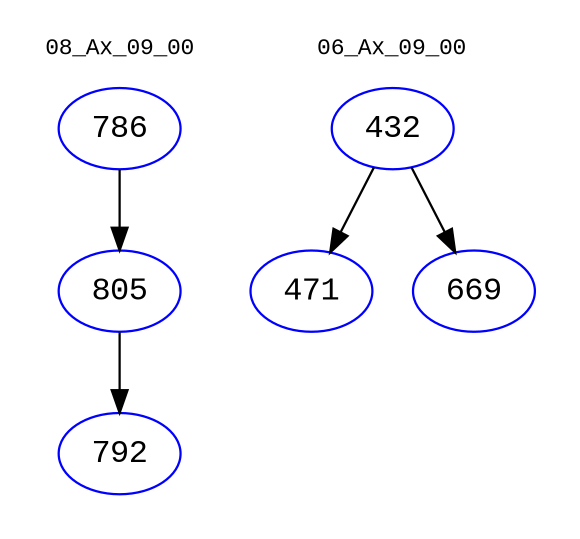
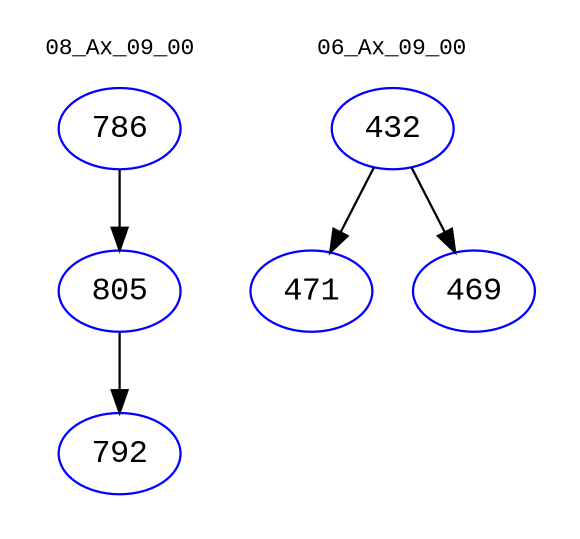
node "669": label "669" -> "469"
